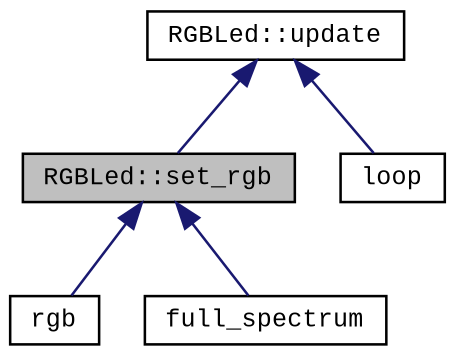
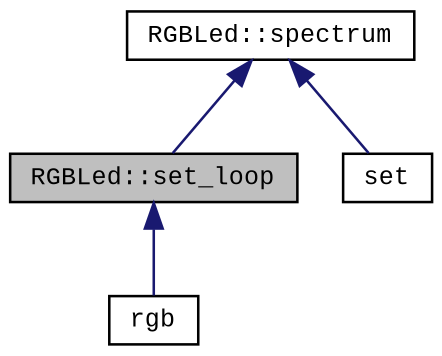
node "RGBLed::update": label "RGBLed::update" -> "RGBLed::spectrum"
node "RGBLed::set_rgb": label "RGBLed::set_rgb" -> "RGBLed::set_loop"
node "loop": label "loop" -> "set"
node "full_spectrum": removed
